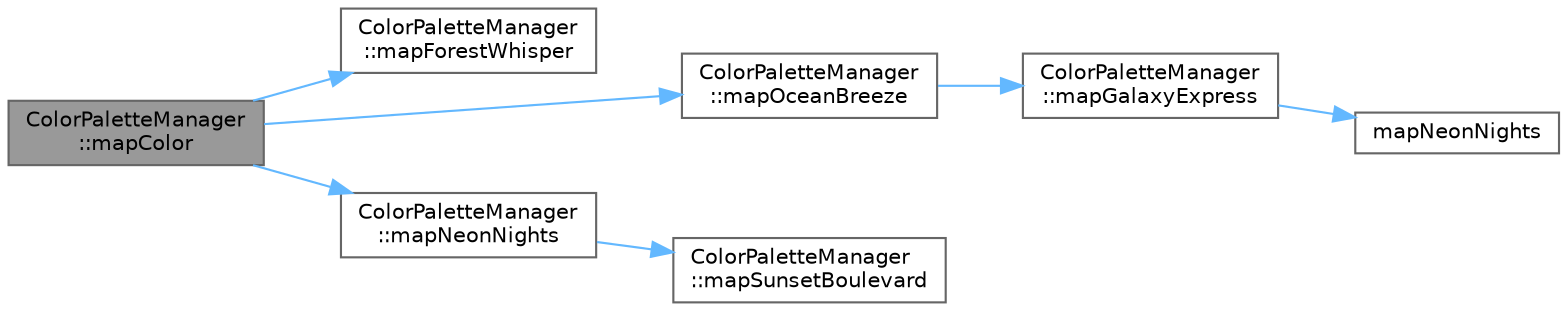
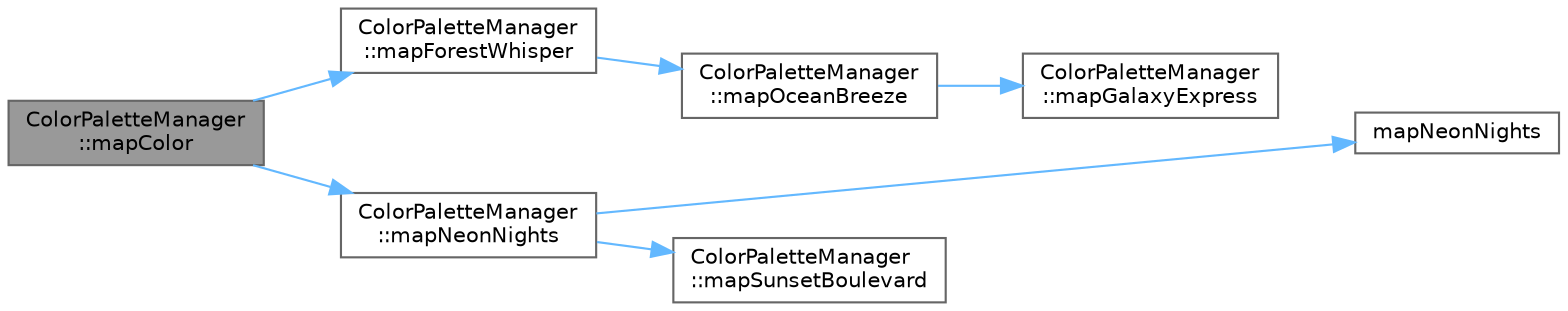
edge "ColorPaletteManager ::mapColor" -> "ColorPaletteManager ::mapOceanBreeze": now "ColorPaletteManager ::mapForestWhisper" -> "ColorPaletteManager ::mapOceanBreeze"
edge "ColorPaletteManager ::mapGalaxyExpress" -> "mapNeonNights": now "ColorPaletteManager ::mapNeonNights" -> "mapNeonNights"
